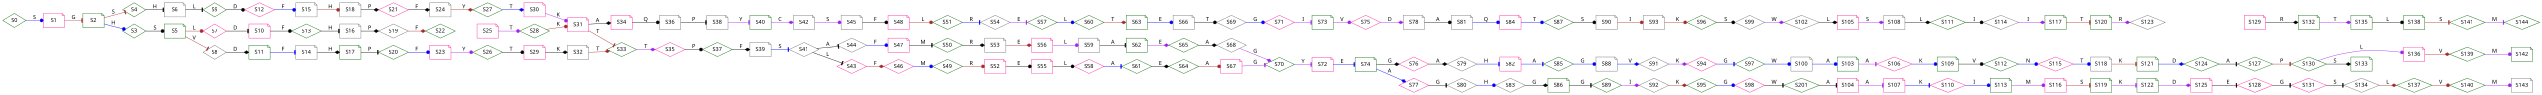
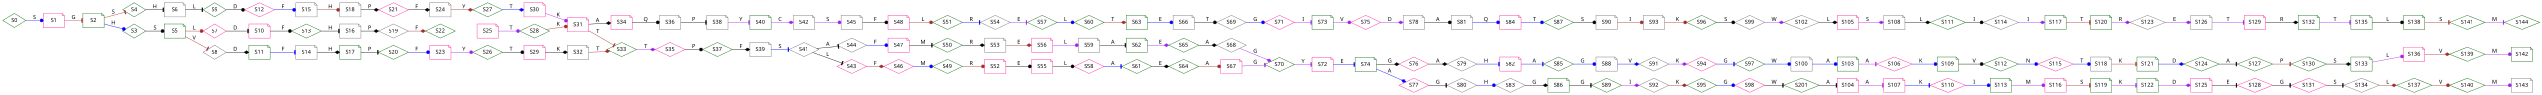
node "S126": added
edge "S132" -> "S135": arrowhead diamond -> tee
edge "S130" -> "S136": now "S133" -> "S136"
